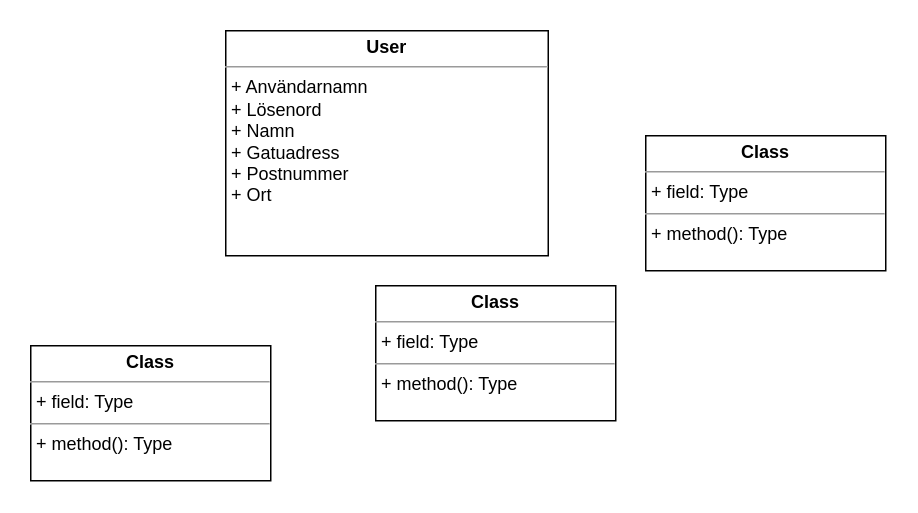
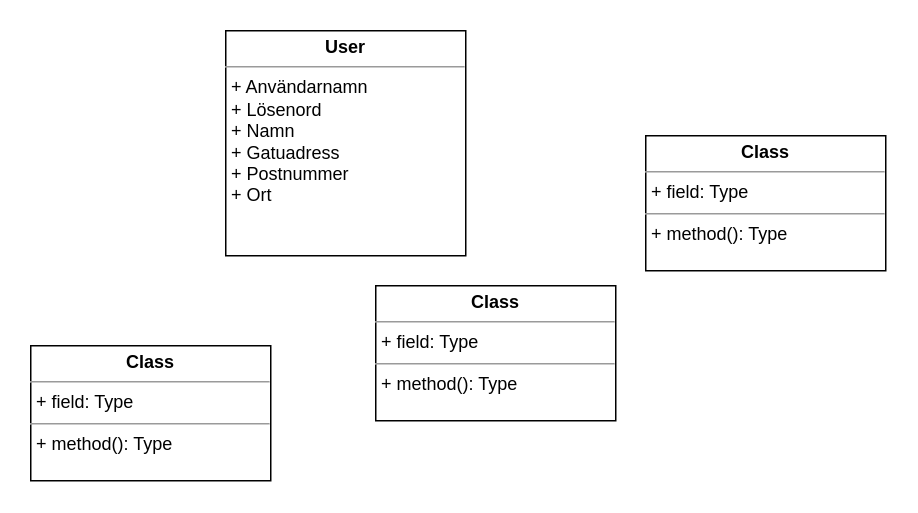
node "User + Användarnamn + Lösenord + Namn + Gatuadress + Postnummer + Ort": size 323x225 -> 240x225
